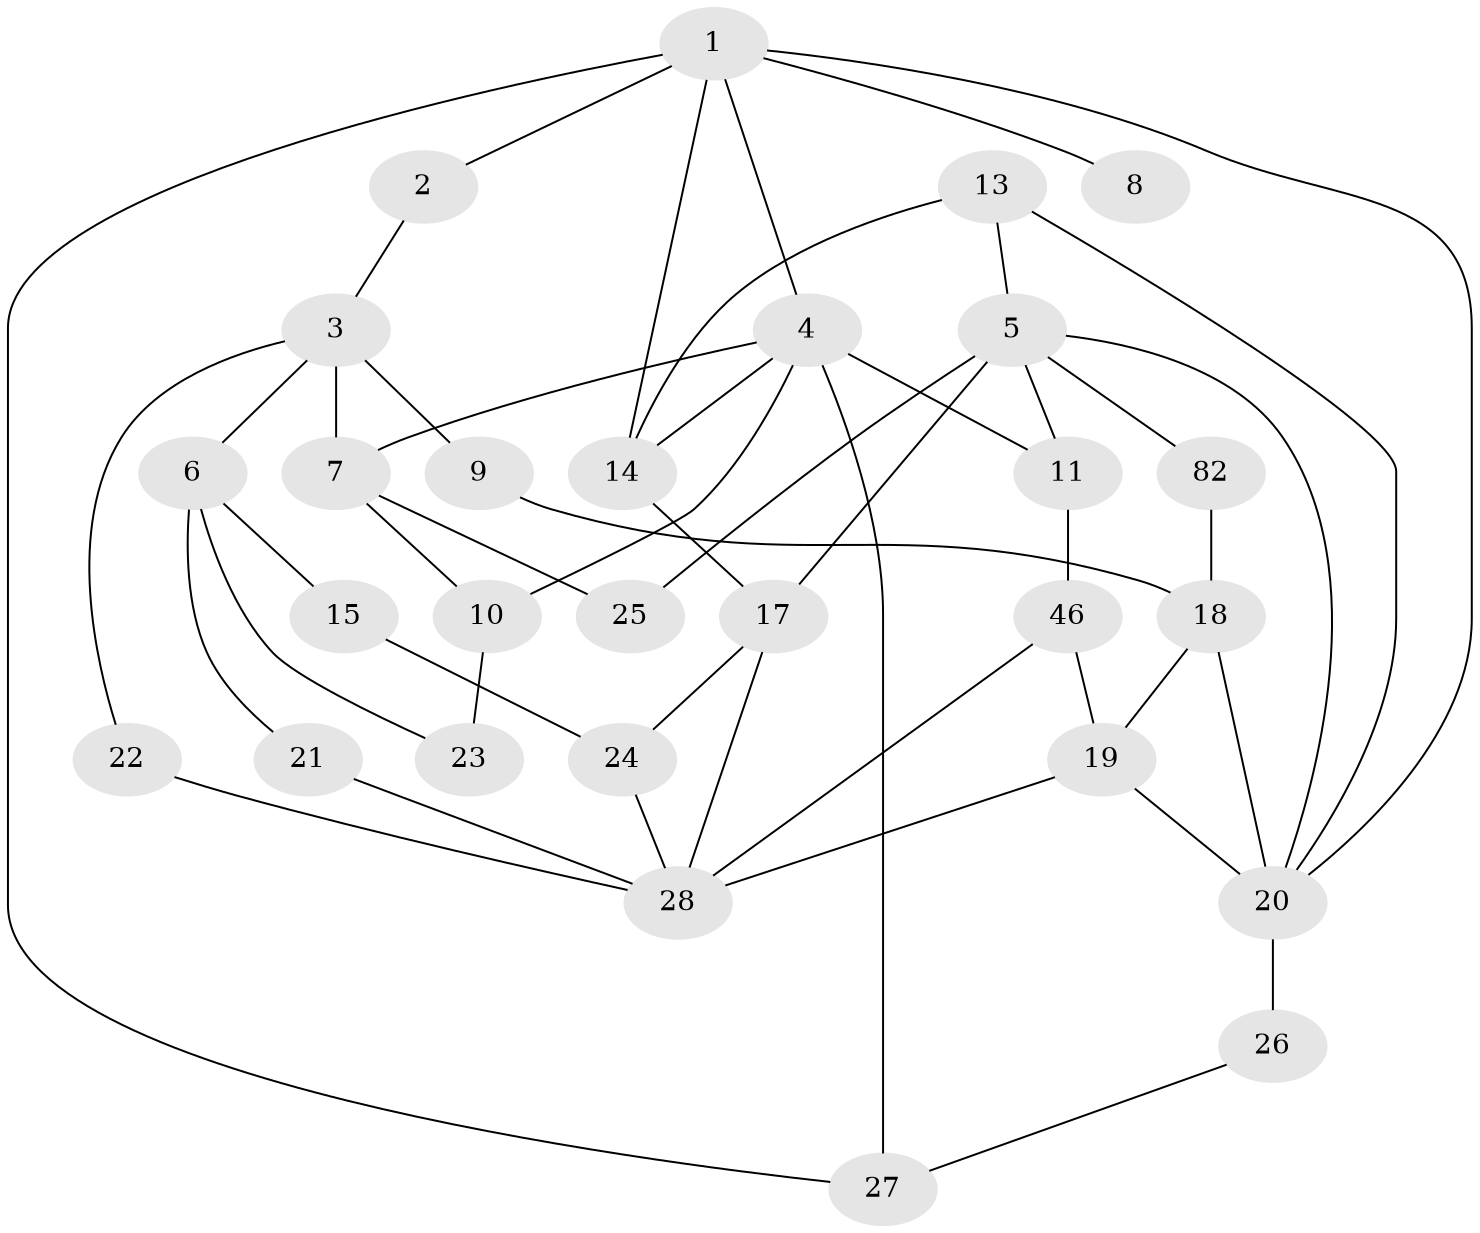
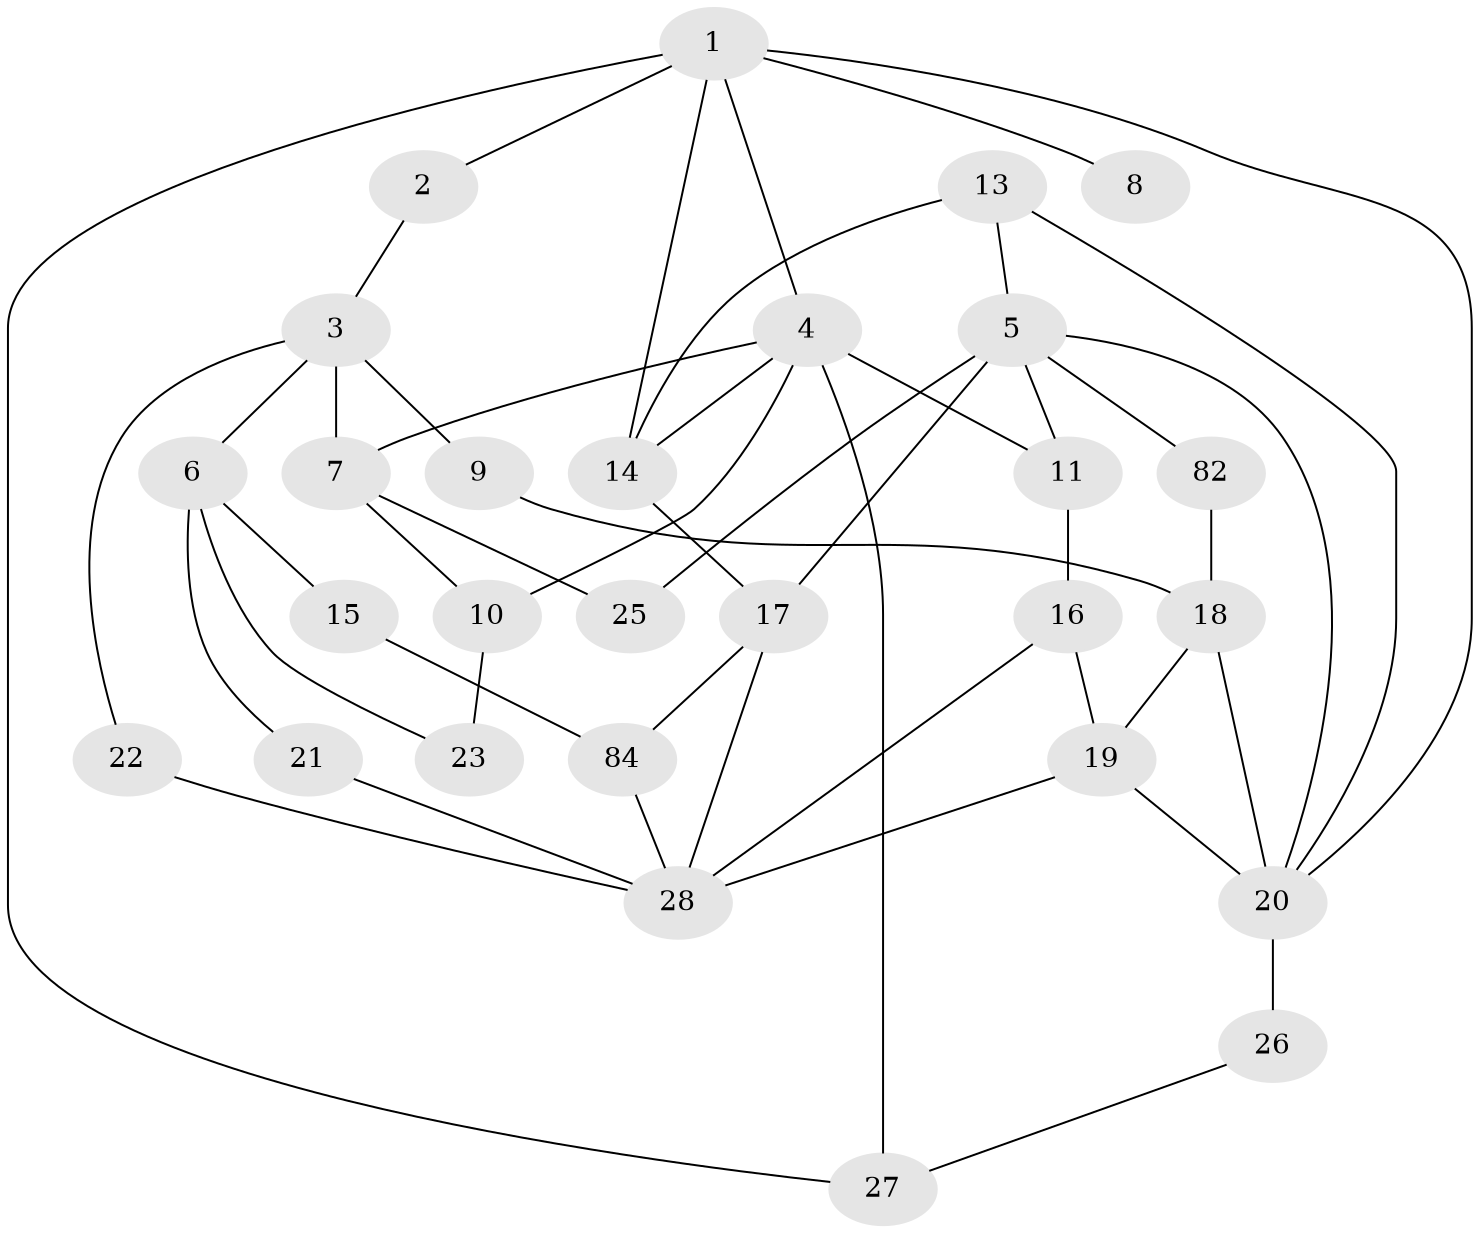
node "46": label "46" -> "16"
node "24": label "24" -> "84"
